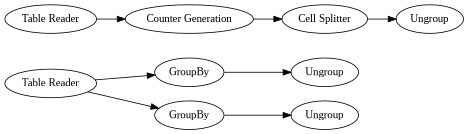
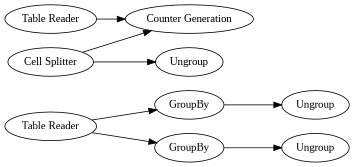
edge "Counter Generation" -> "Cell Splitter": reversed
